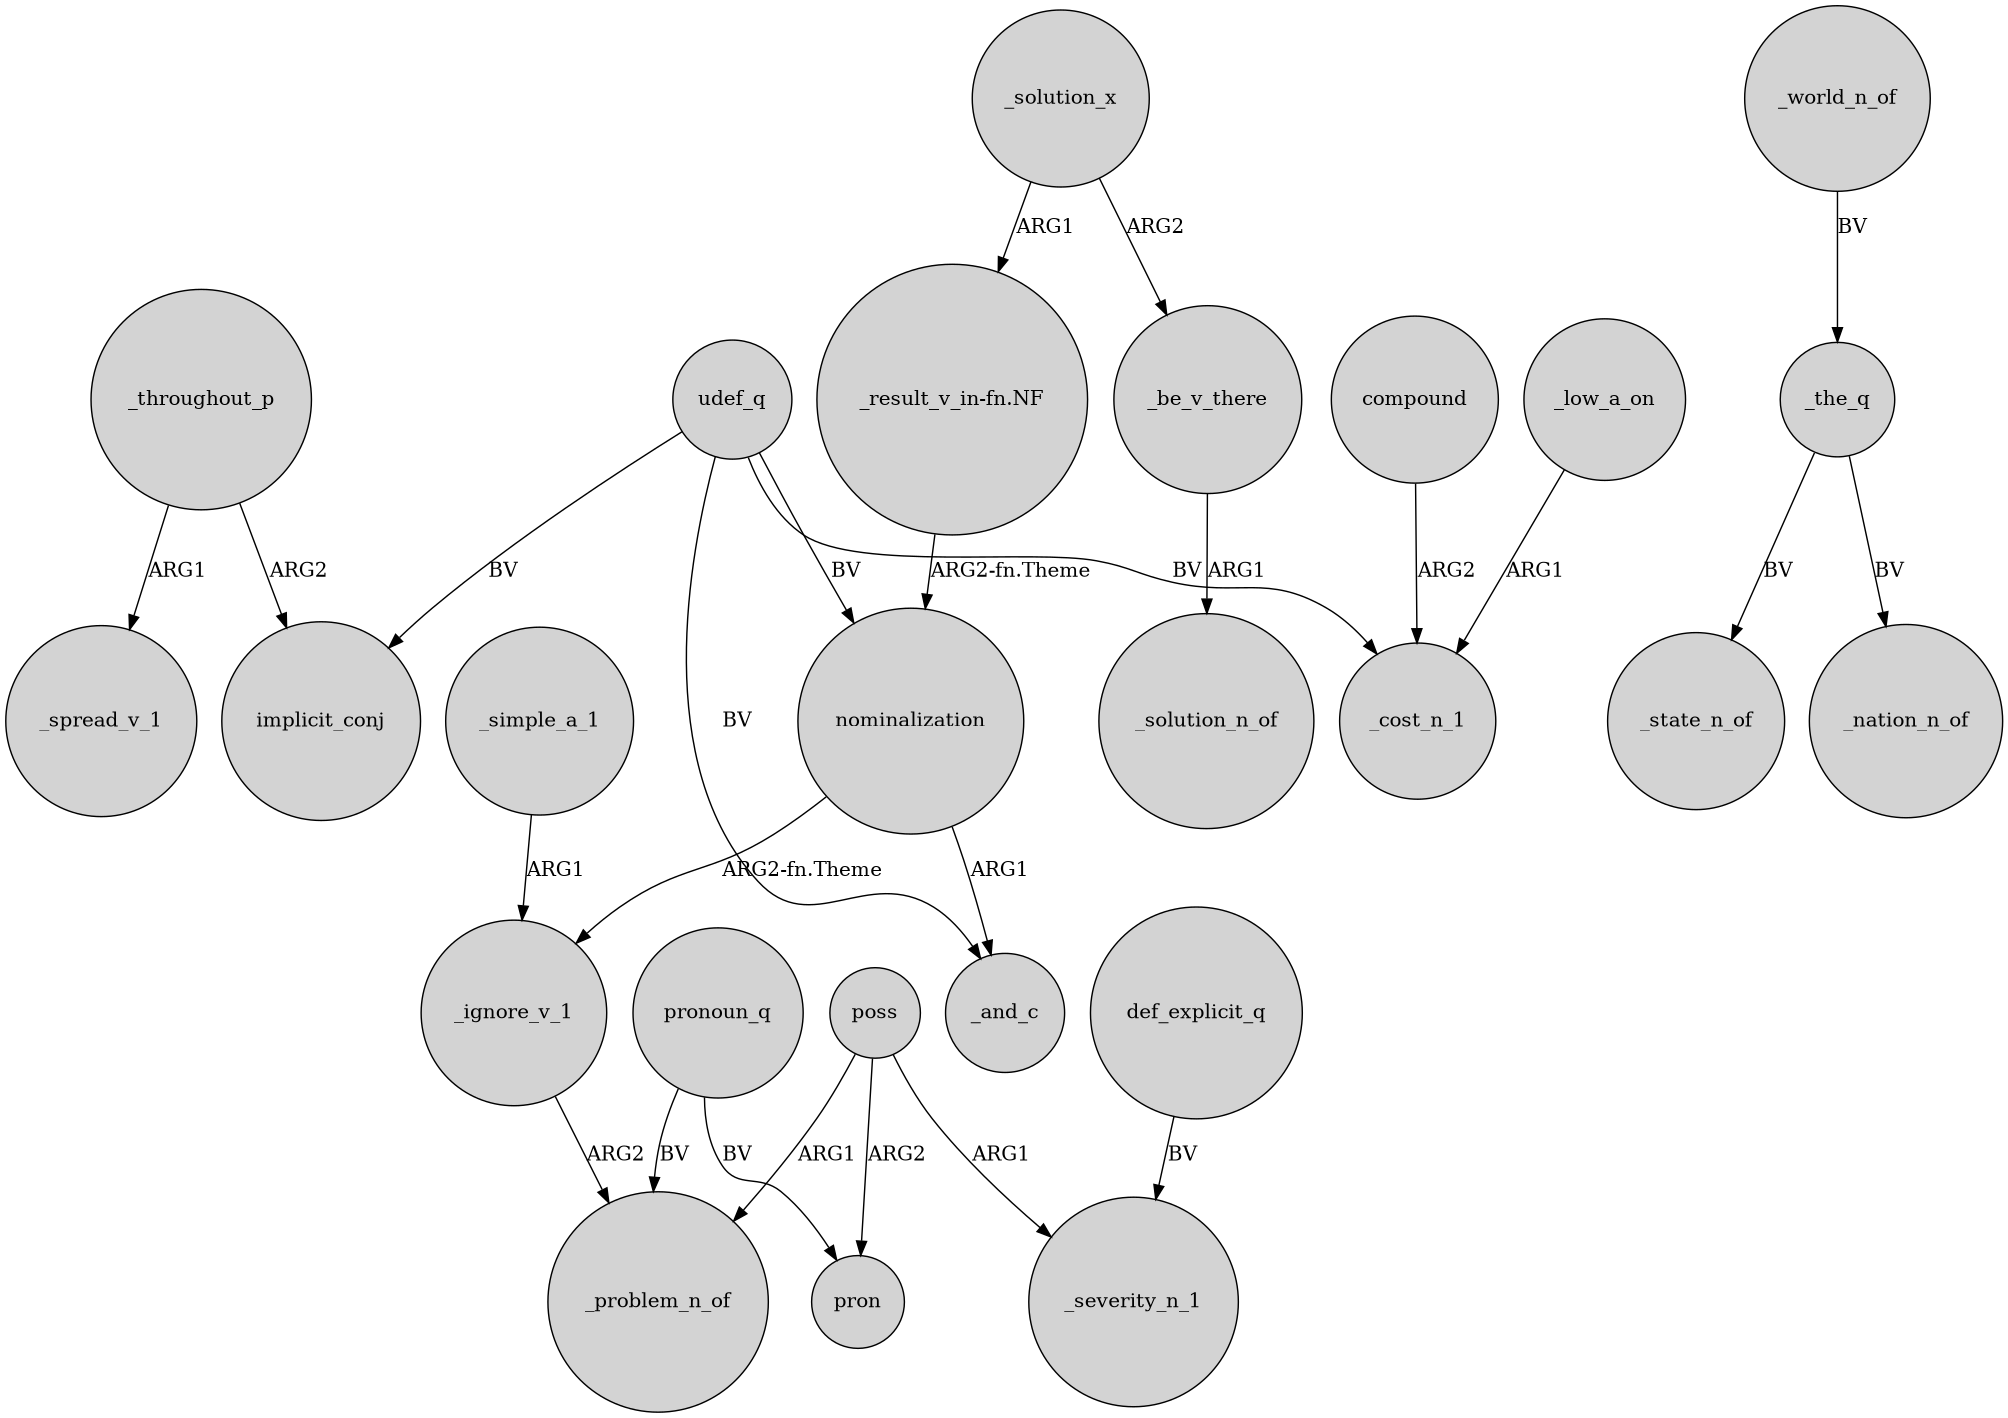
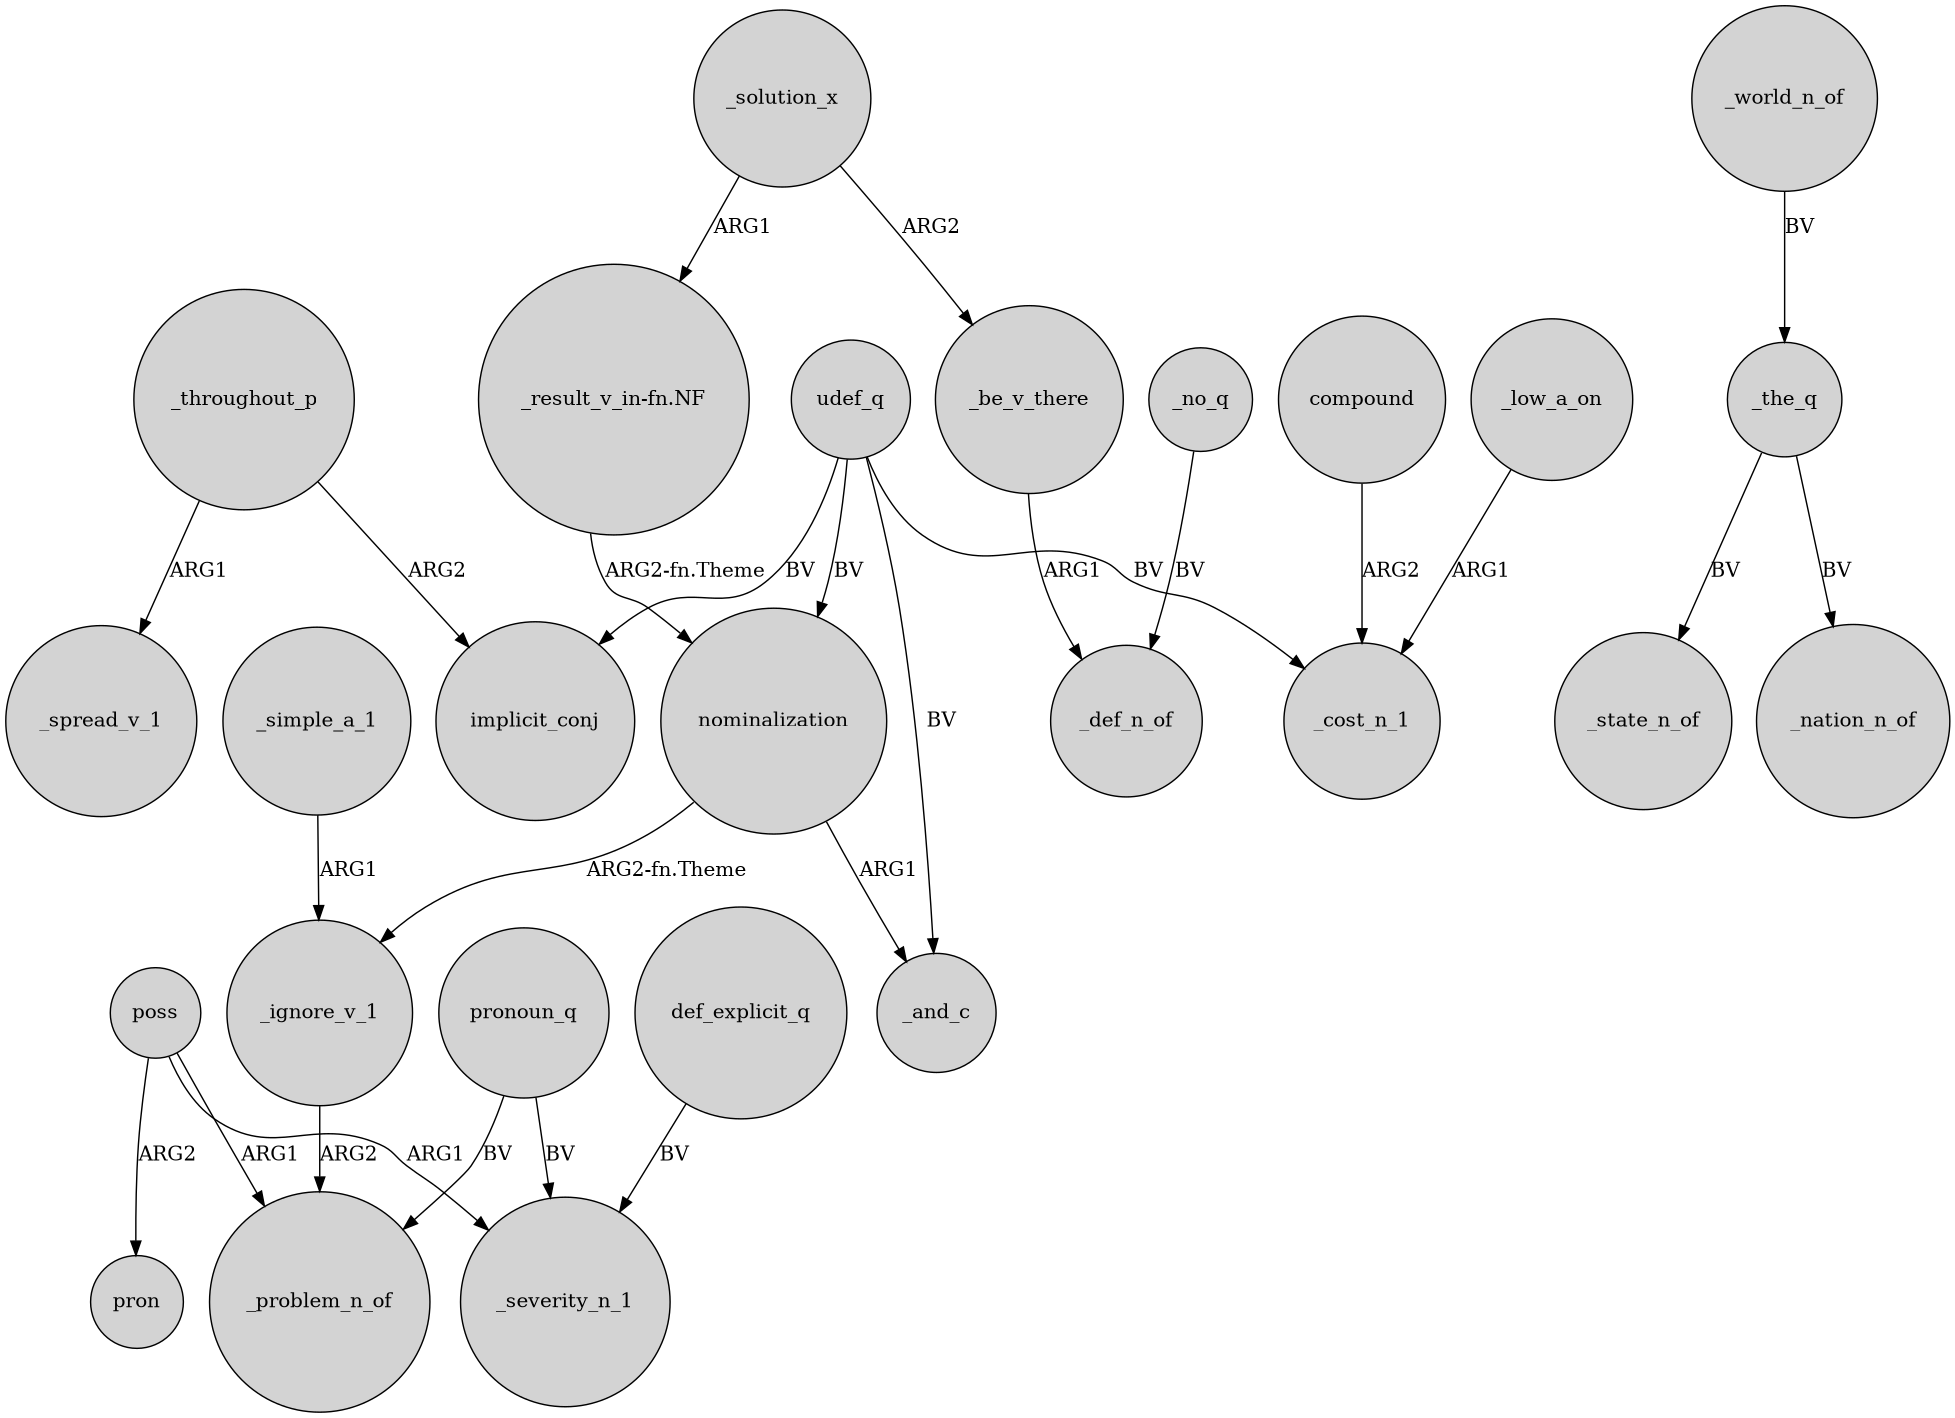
node "_no_q": added
node "_solution_n_of": label "_solution_n_of" -> "_def_n_of"
edge "pronoun_q" -> "pron": now "pronoun_q" -> "_severity_n_1"
